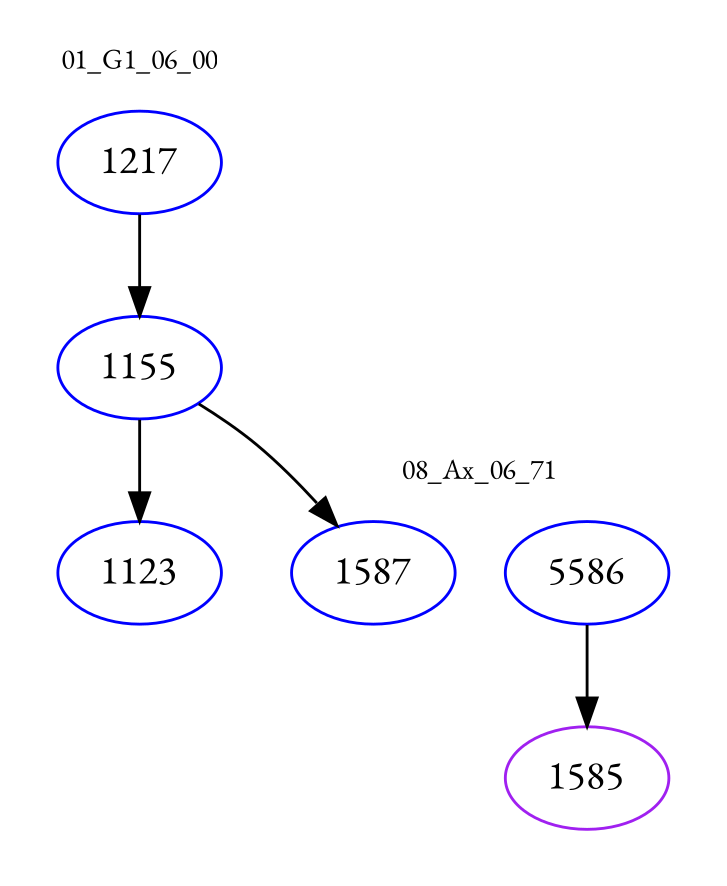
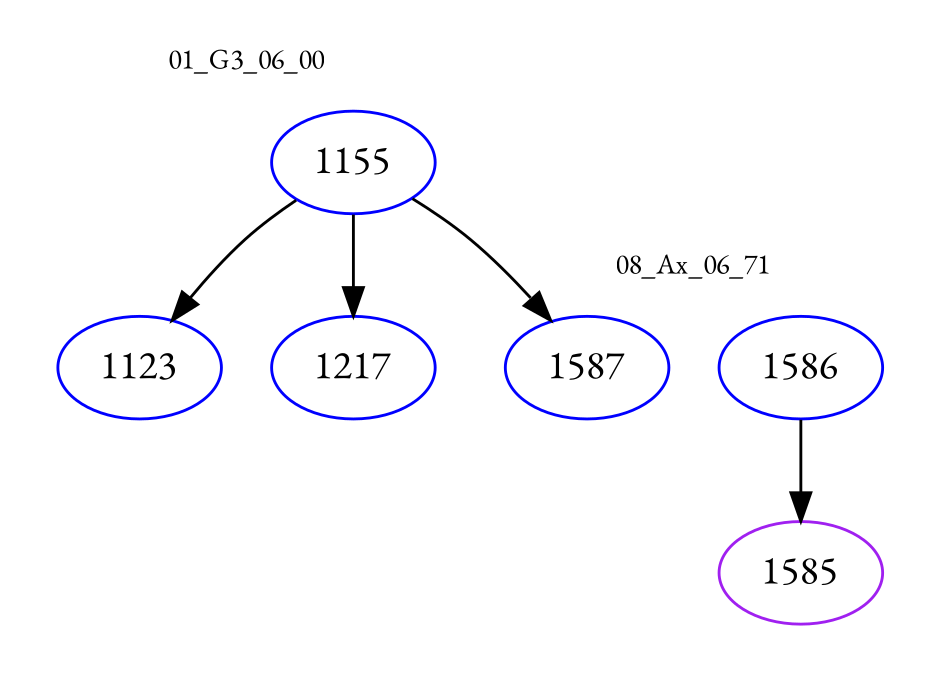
cluster "01_G1_06_00": label "01_G1_06_00" -> "01_G3_06_00"
edge "1217" -> "1155": reversed
node "5586": label "5586" -> "1586"
